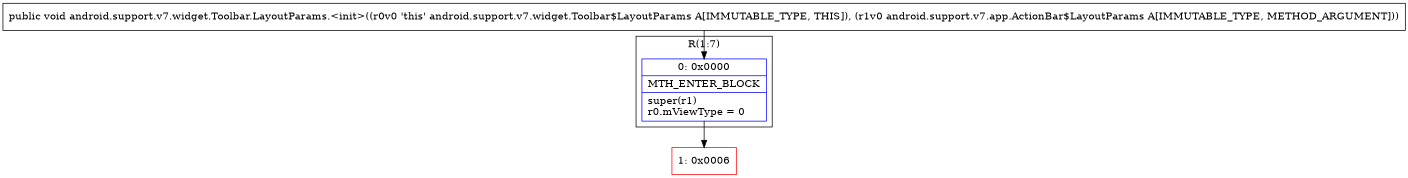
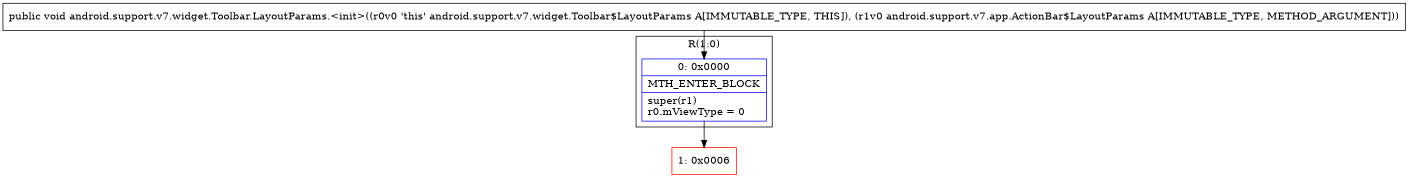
cluster "R(1:7)": label "R(1:7)" -> "R(1:0)"
